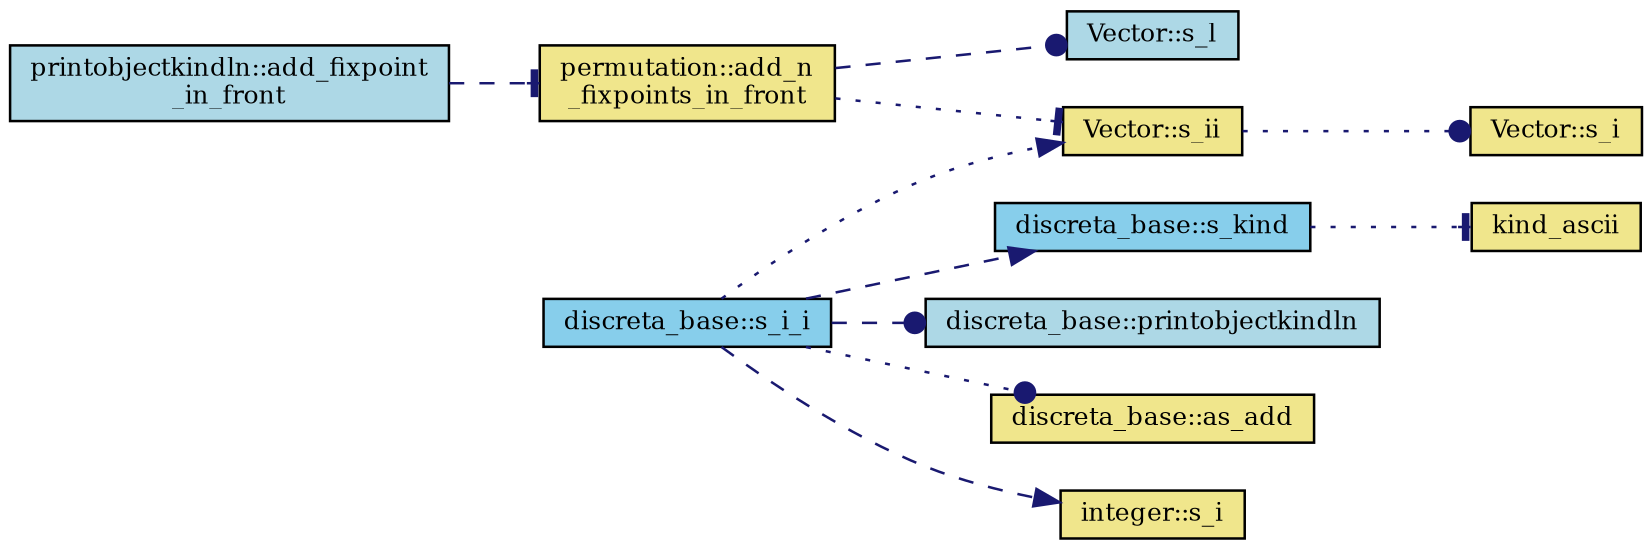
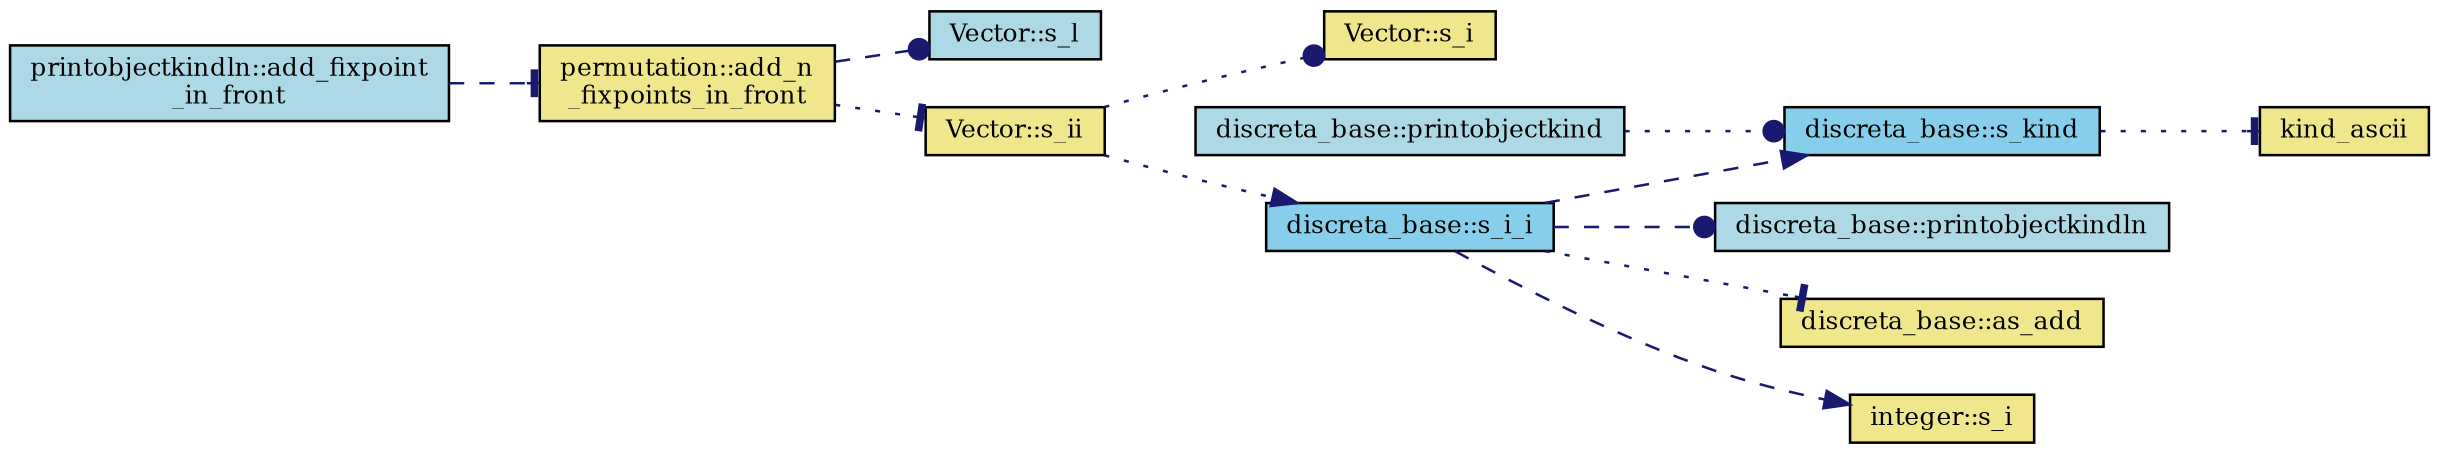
node "discreta_base::printobjectkind": added
edge "discreta_base::s_i_i" -> "Vector::s_ii": reversed
edge "discreta_base::s_i_i" -> "discreta_base::as_add": arrowhead dot -> tee
